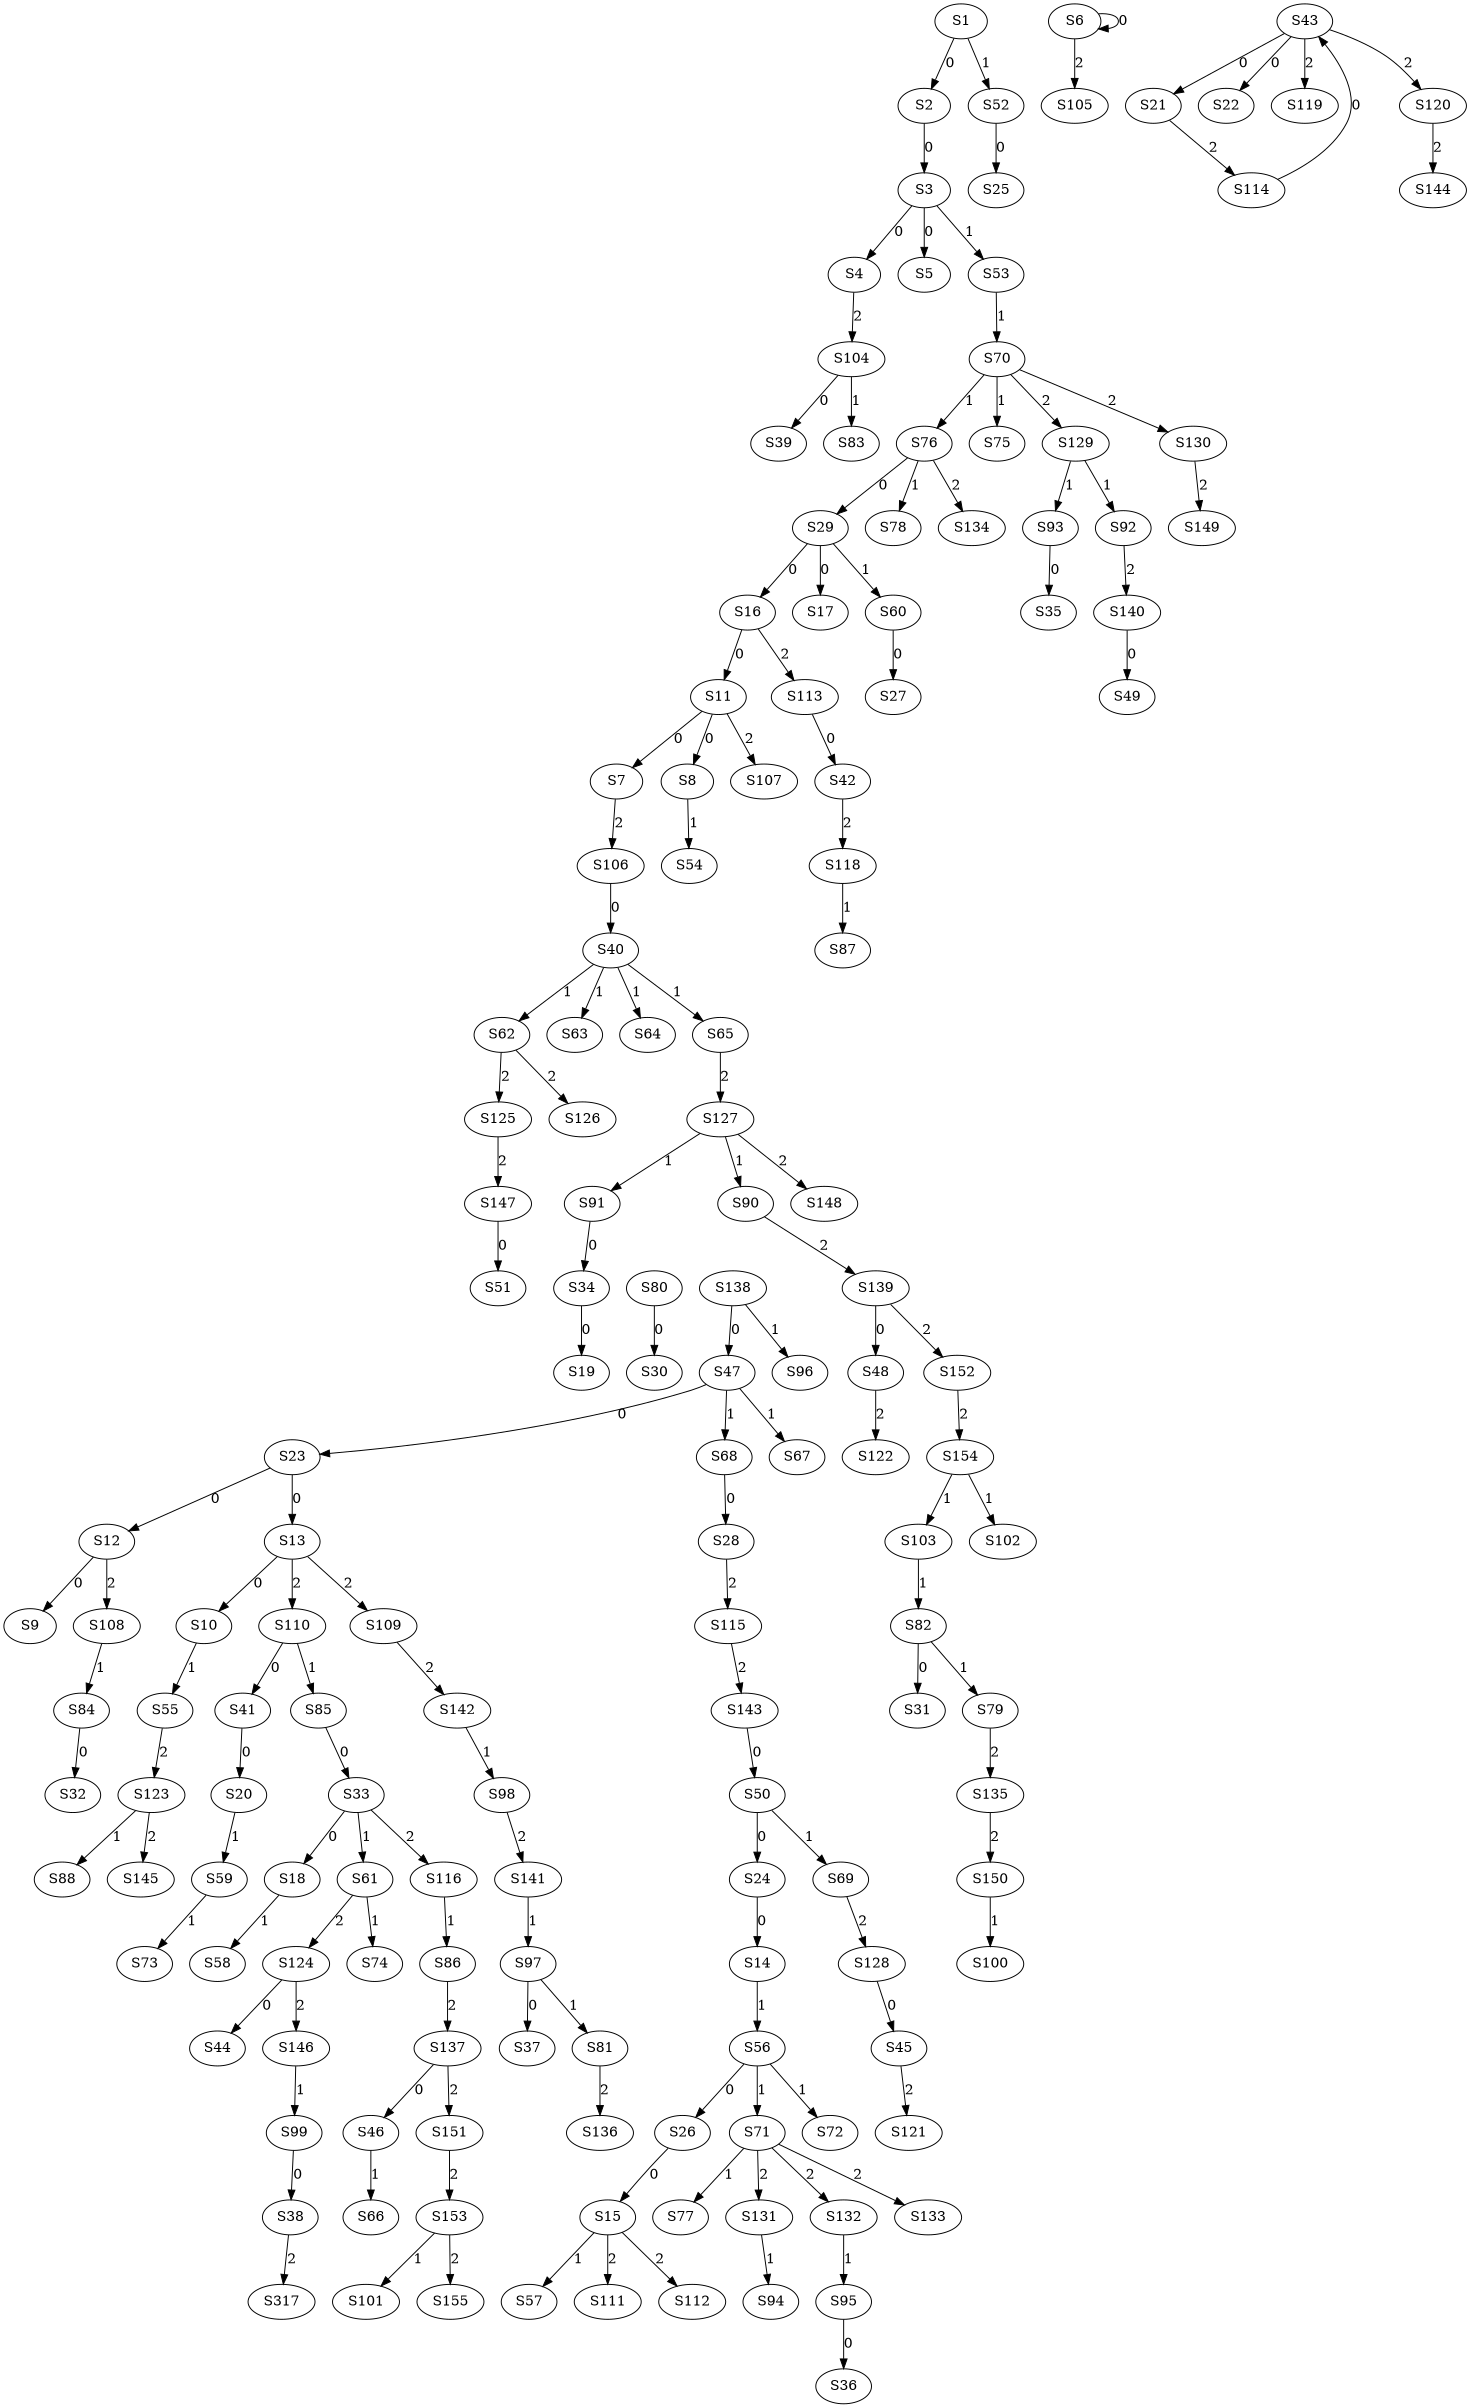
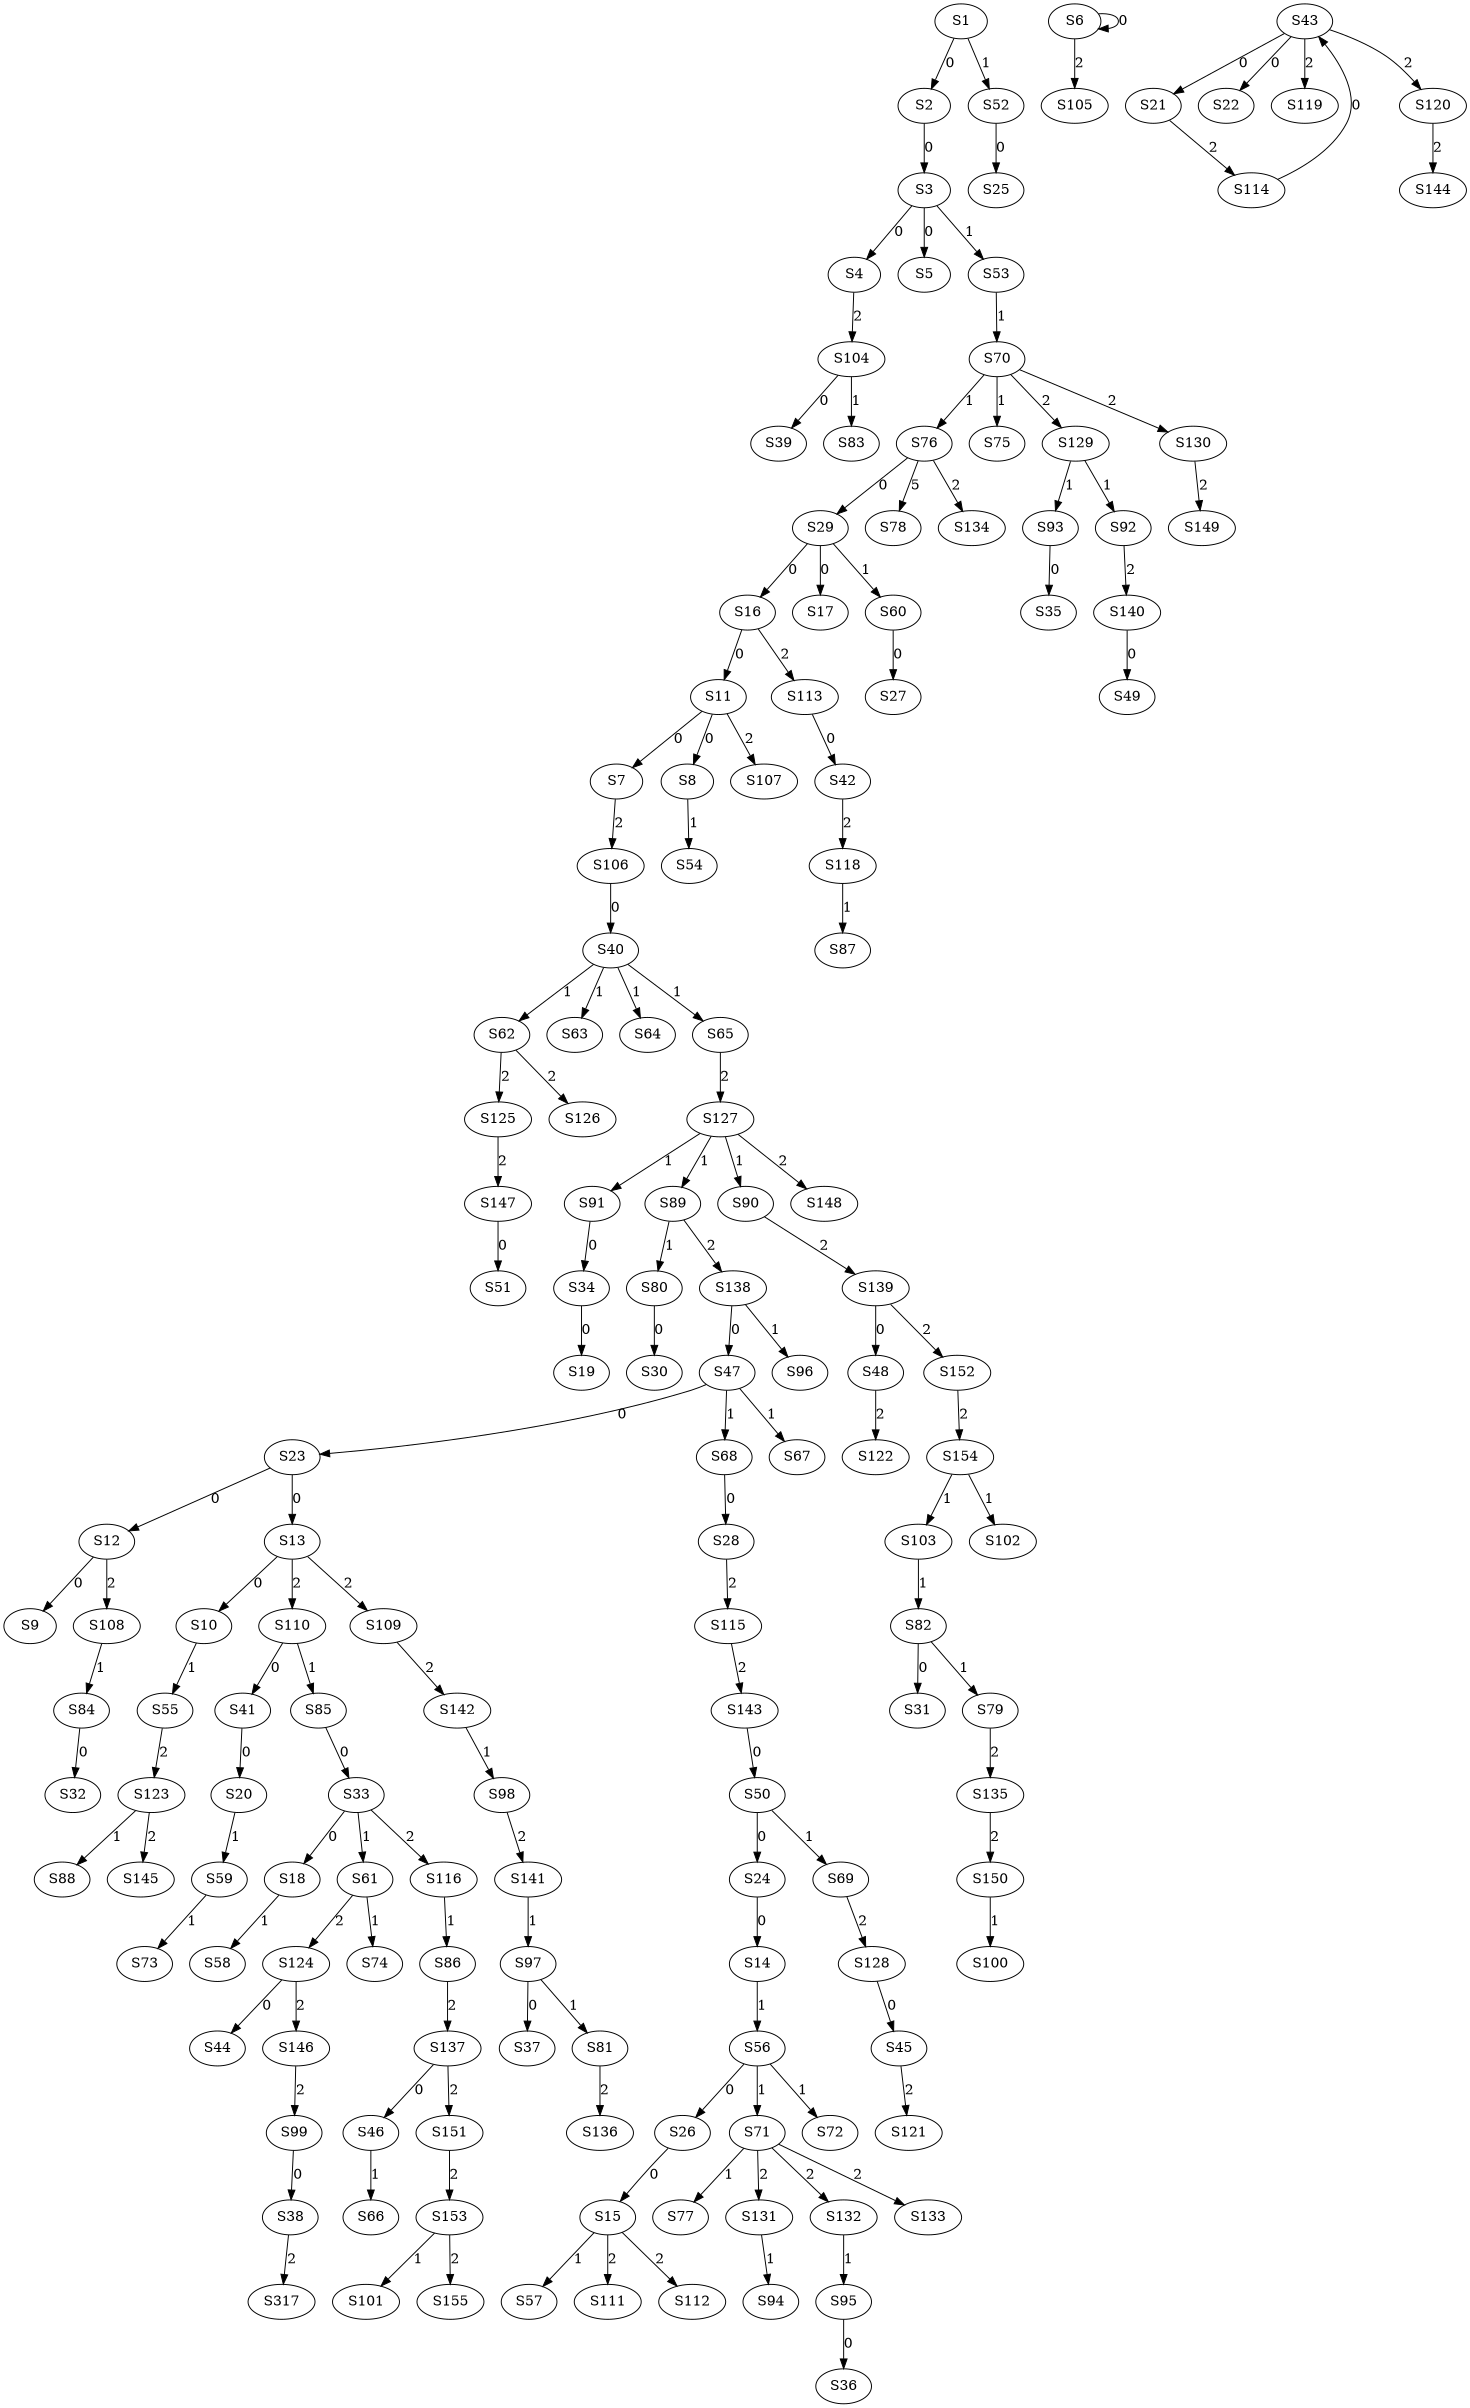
edge "S76" -> "S78": label "1" -> "5"
node "S89": added
edge "S146" -> "S99": label "1" -> "2"
